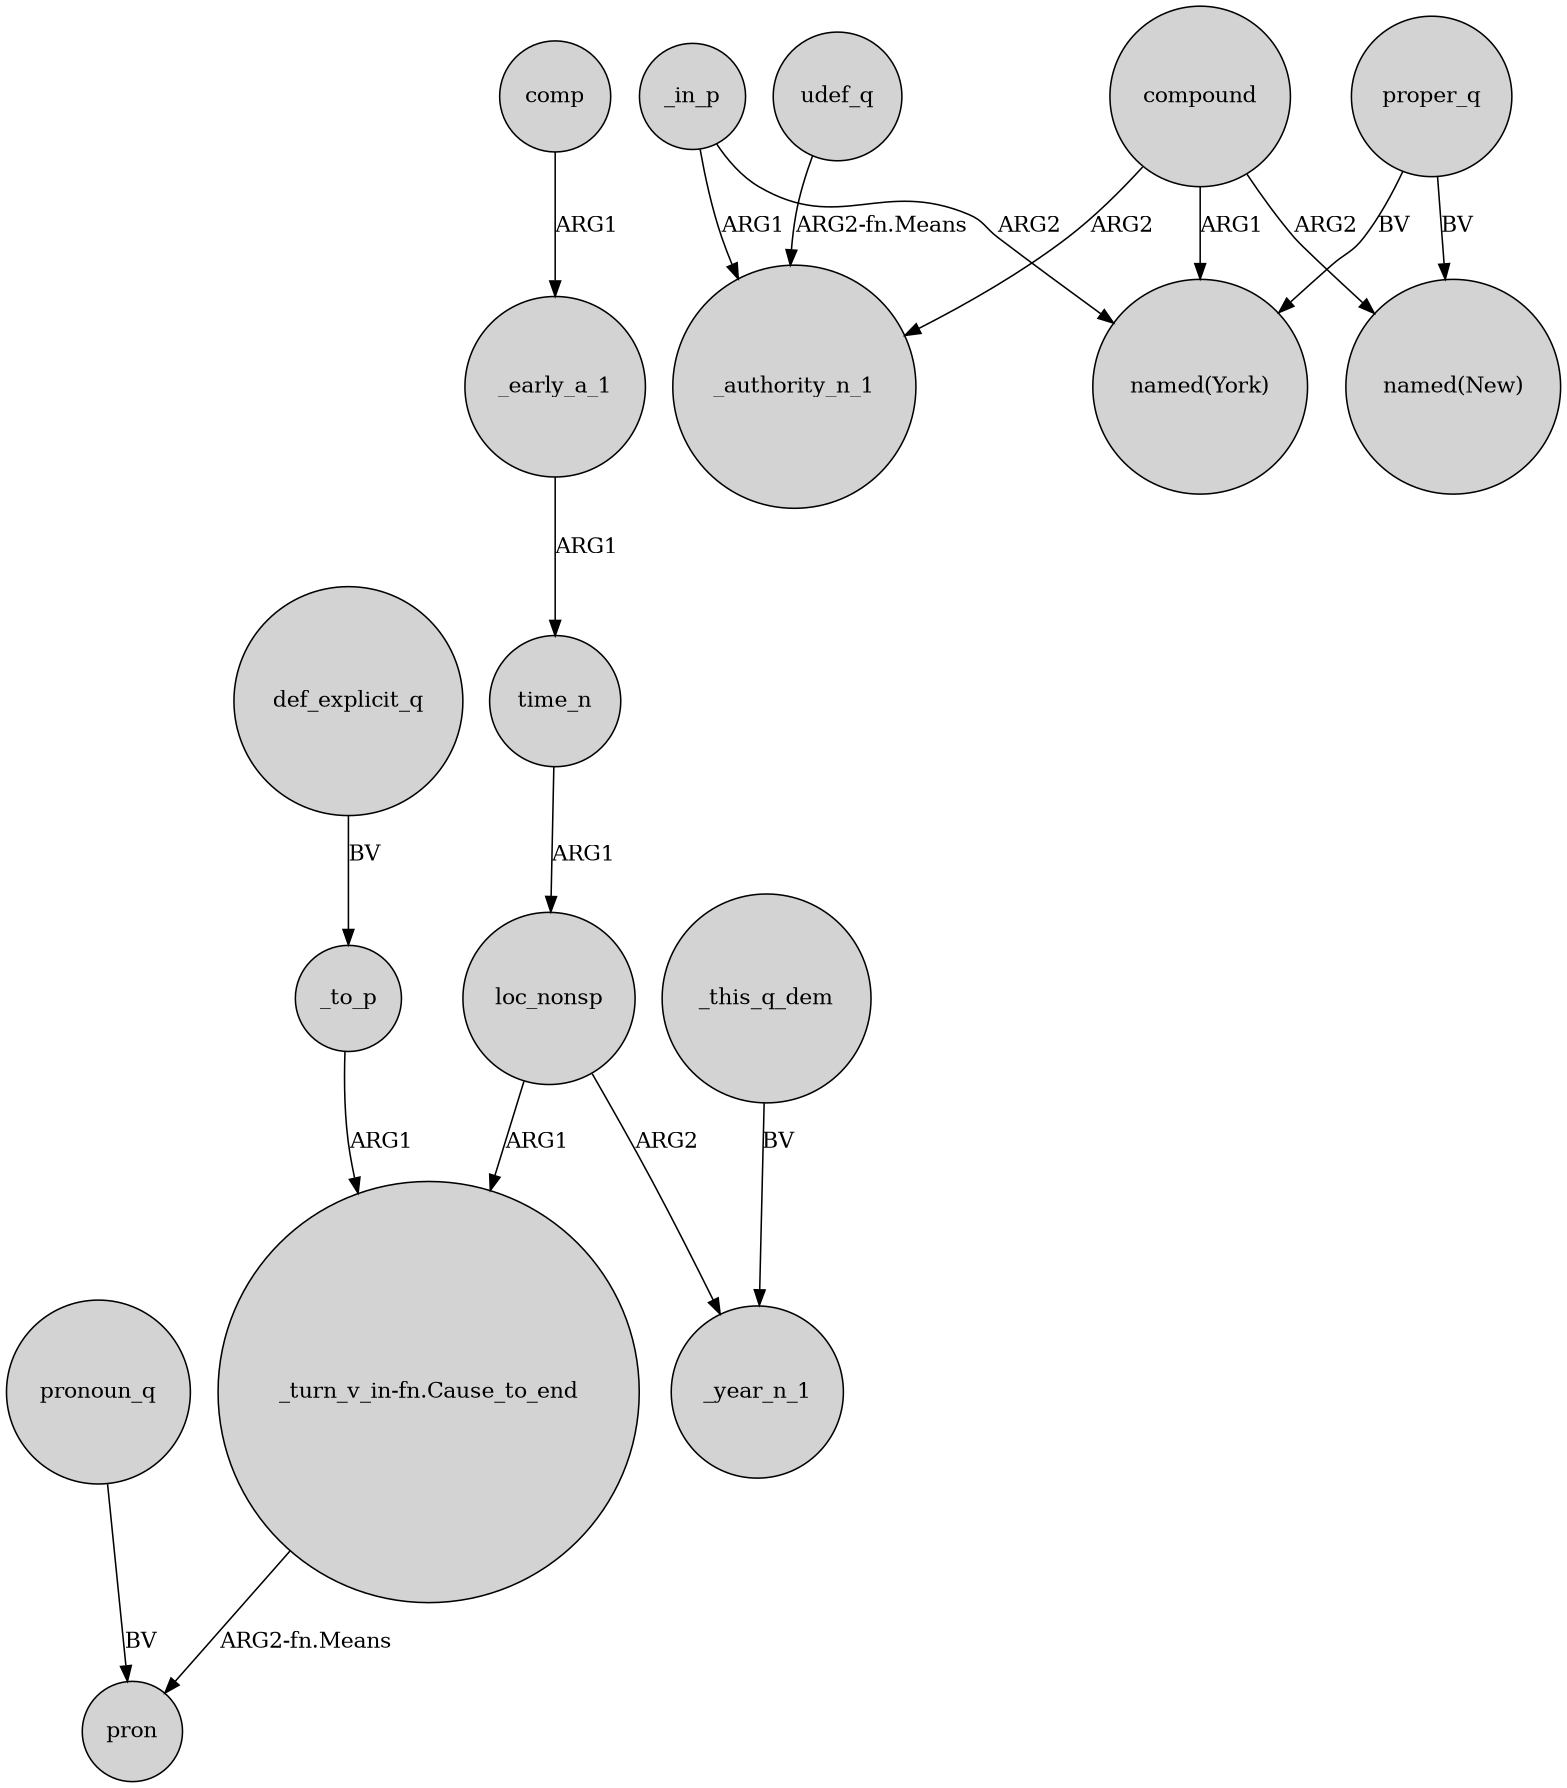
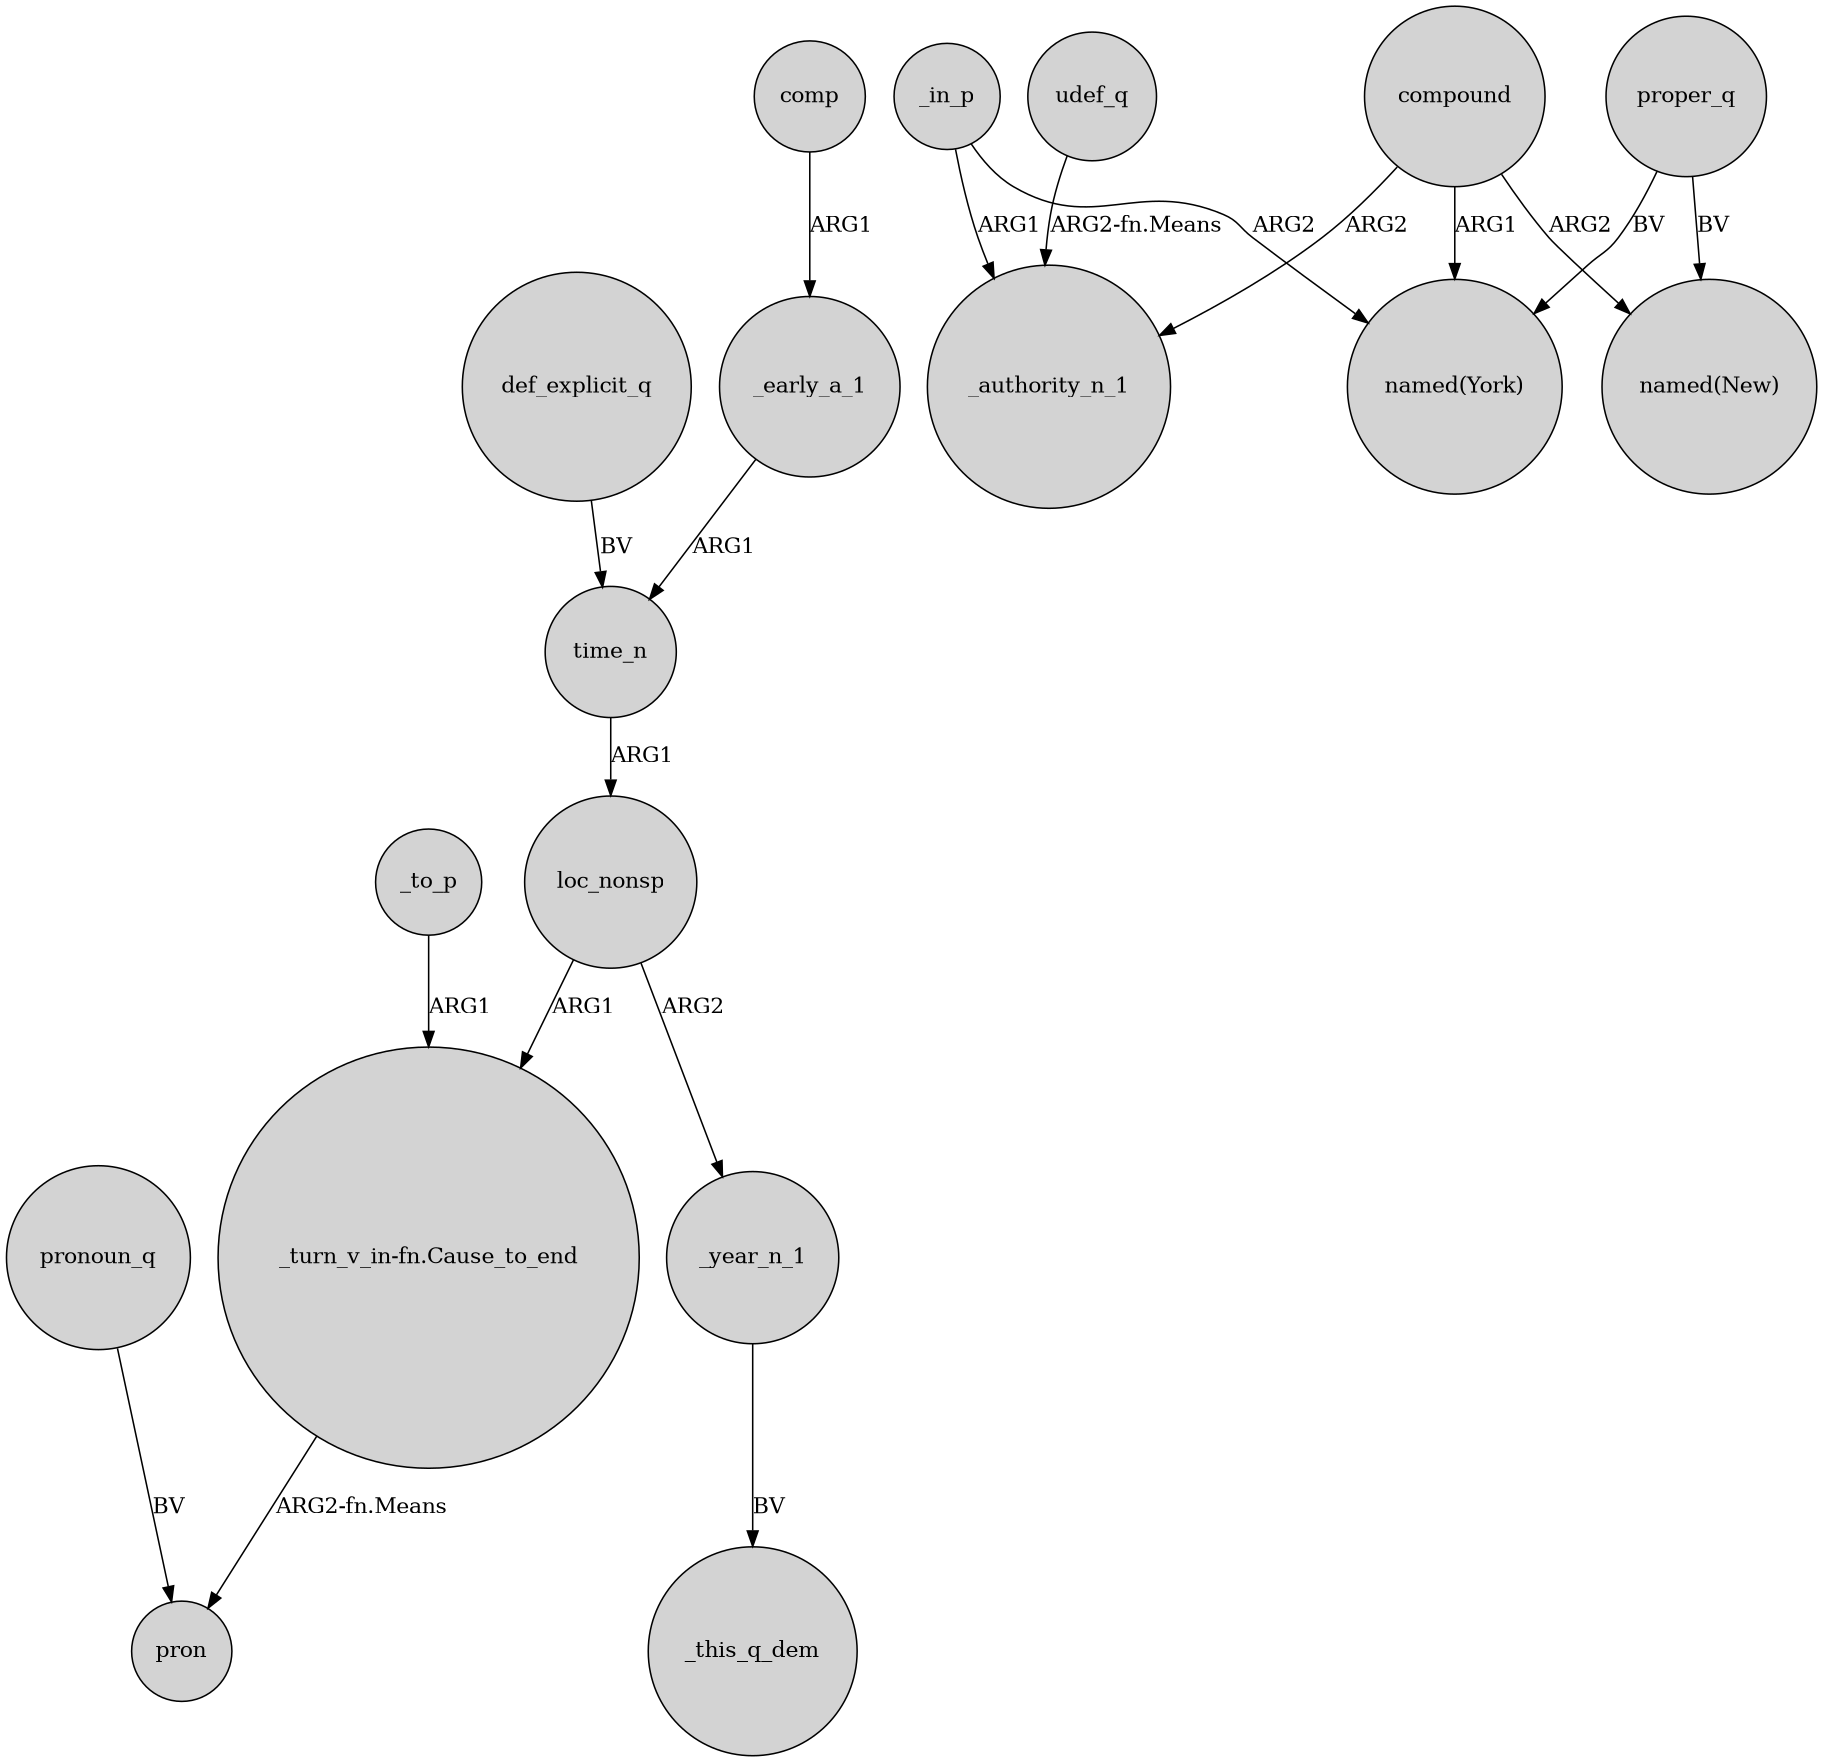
edge "def_explicit_q" -> "_to_p": now "def_explicit_q" -> "time_n"
edge "_this_q_dem" -> "_year_n_1": reversed
